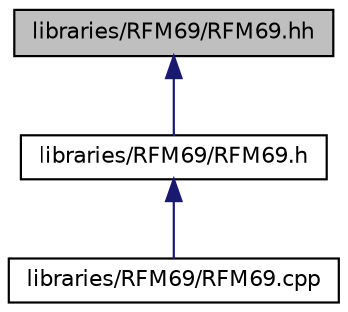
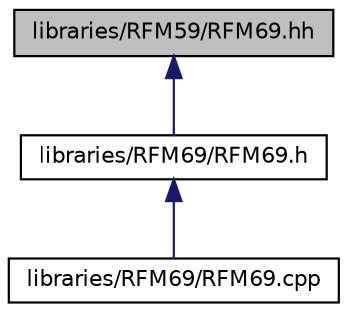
node "libraries/RFM69/RFM69.hh": label "libraries/RFM69/RFM69.hh" -> "libraries/RFM59/RFM69.hh"
